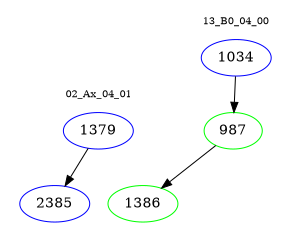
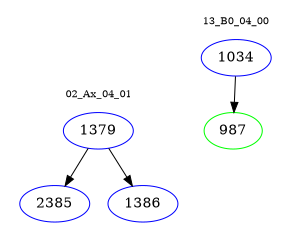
edge "987" -> "1386": now "1379" -> "1386"
node "1386": color green -> blue
